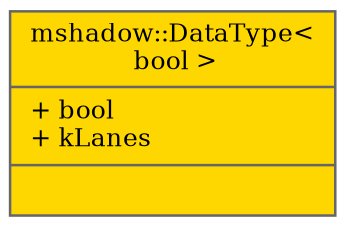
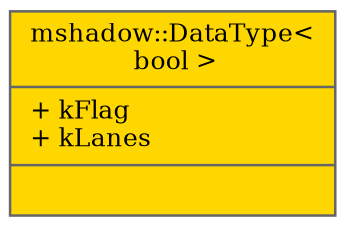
node "mshadow::DataType<": text "+ bool" -> "+ kFlag"
